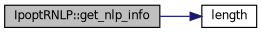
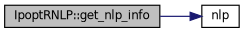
node "length": label "length" -> "nlp"
